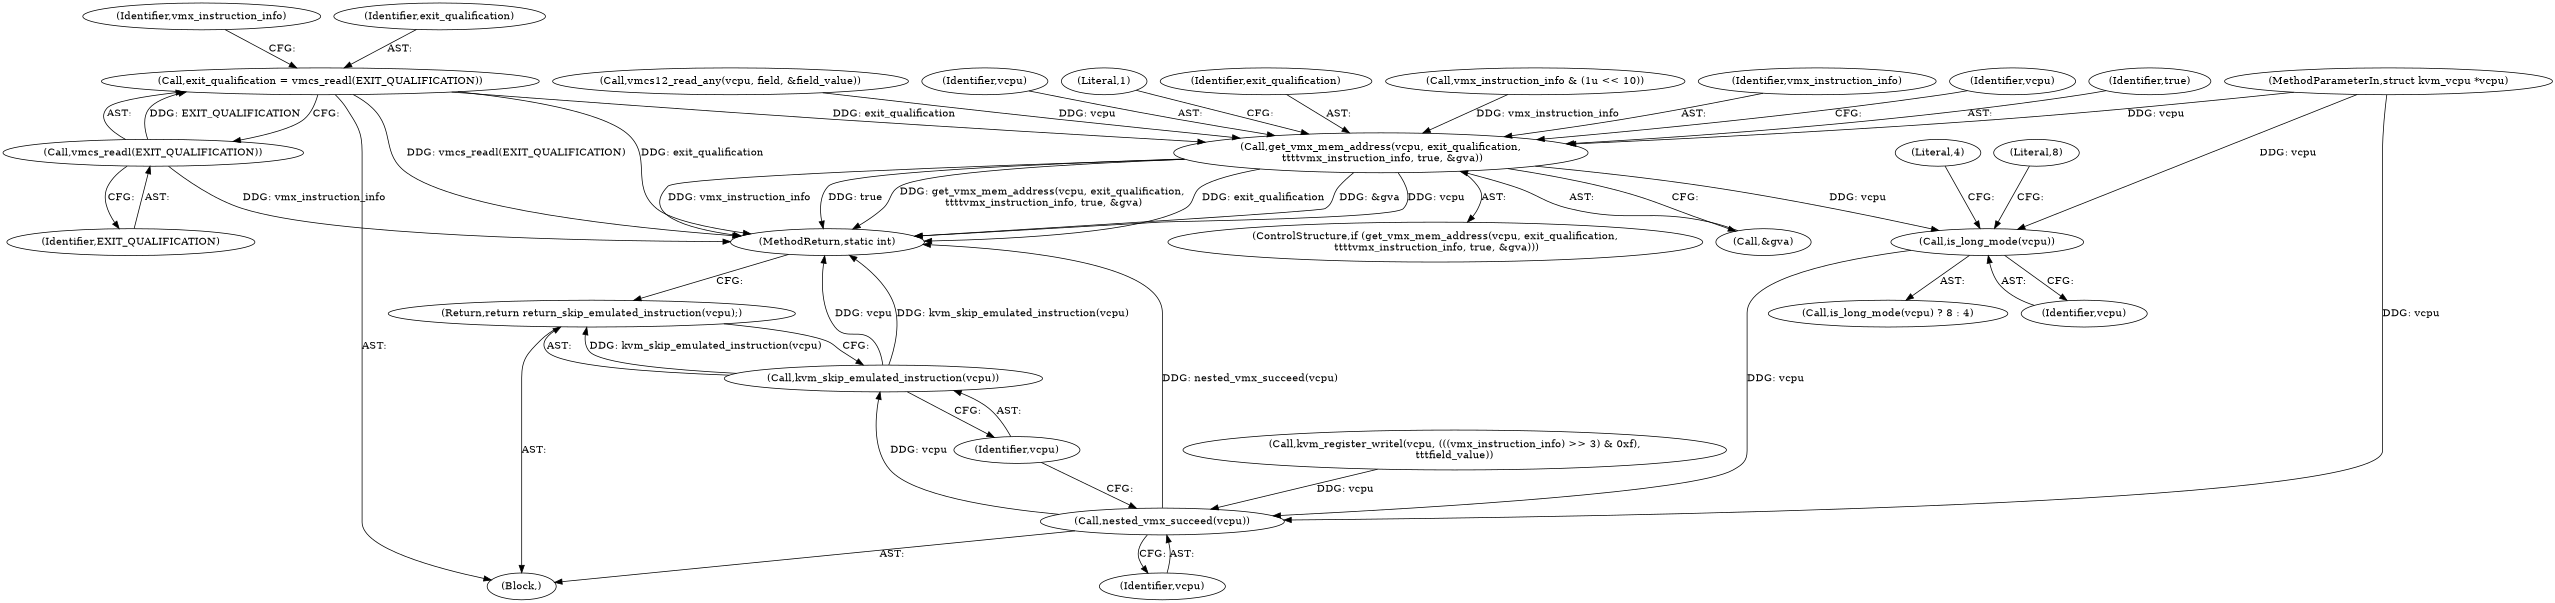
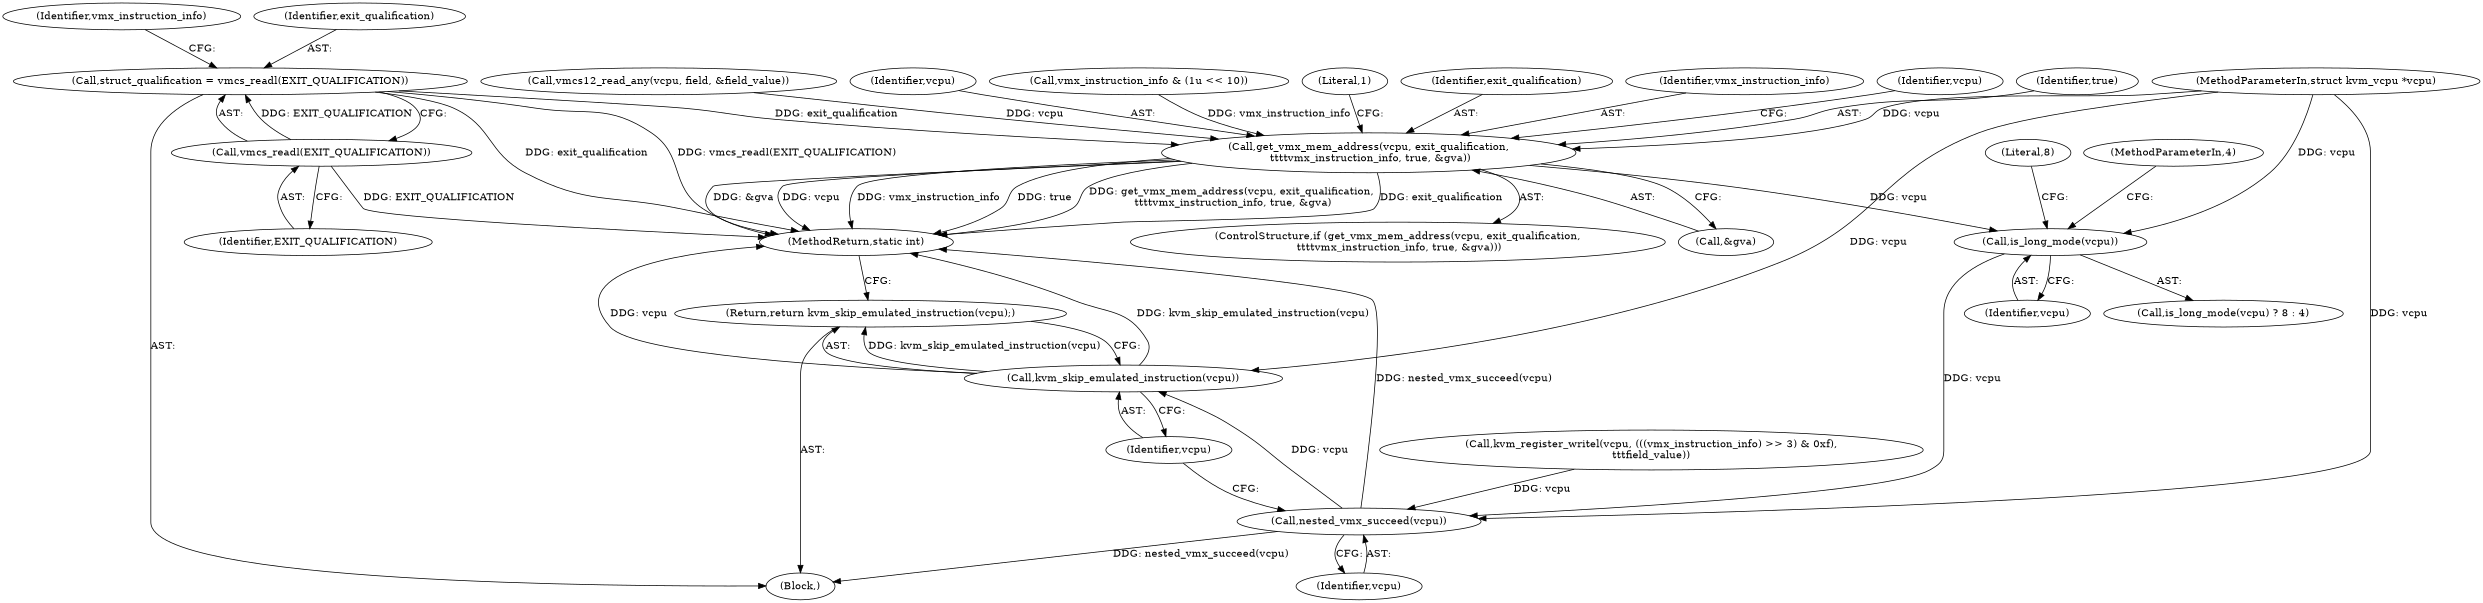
node "(Call,exit_qualification = vmcs_readl(EXIT_QUALIFICATION))": label "(Call,exit_qualification = vmcs_readl(EXIT_QUALIFICATION))" -> "(Call,struct_qualification = vmcs_readl(EXIT_QUALIFICATION))"
node "(Literal,4)": label "(Literal,4)" -> "(MethodParameterIn,4)"
edge "(Call,vmcs_readl(EXIT_QUALIFICATION))" -> "(MethodReturn,static int)": label "DDG: vmx_instruction_info" -> "DDG: EXIT_QUALIFICATION"
edge "(MethodParameterIn,struct kvm_vcpu *vcpu)" -> "(Call,kvm_skip_emulated_instruction(vcpu))": added, label "DDG: vcpu"
node "(Return,return return_skip_emulated_instruction(vcpu);)": label "(Return,return return_skip_emulated_instruction(vcpu);)" -> "(Return,return kvm_skip_emulated_instruction(vcpu);)"
edge "(Call,nested_vmx_succeed(vcpu))" -> "(Block,)": label "AST: " -> "DDG: nested_vmx_succeed(vcpu)"
